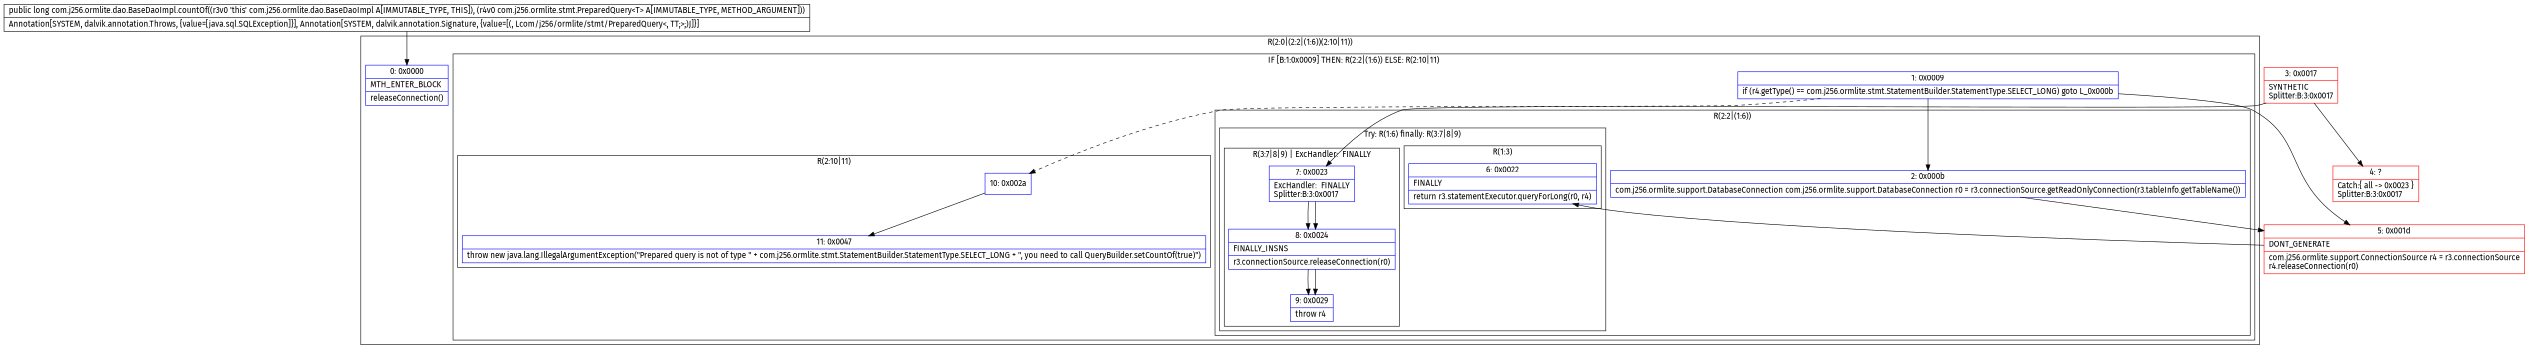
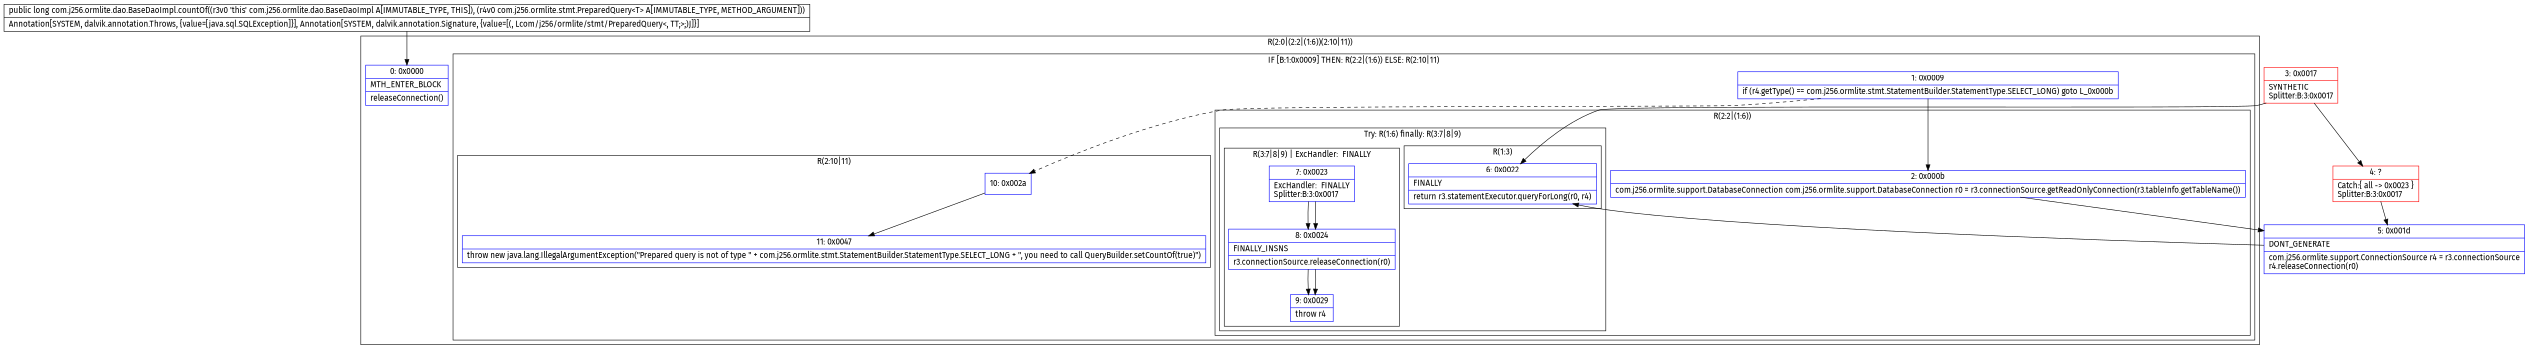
edge "3: 0x0017" -> "7: 0x0023": now "3: 0x0017" -> "6: 0x0022"
edge "1: 0x0009" -> "5: 0x001d": now "4: ?" -> "5: 0x001d"
node "5: 0x001d": color red -> blue
